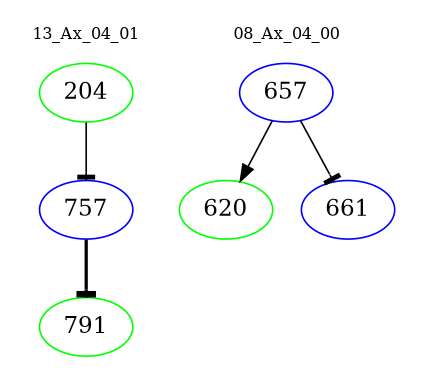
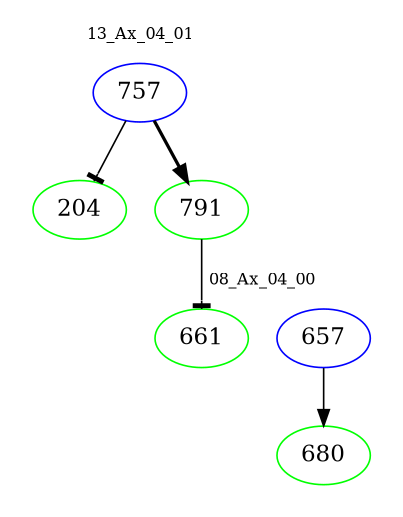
edge "204" -> "757": reversed
edge "657" -> "661": now "791" -> "661"
node "620": label "620" -> "680"
node "661": color blue -> green
edge "757" -> "791": arrowhead tee -> normal
